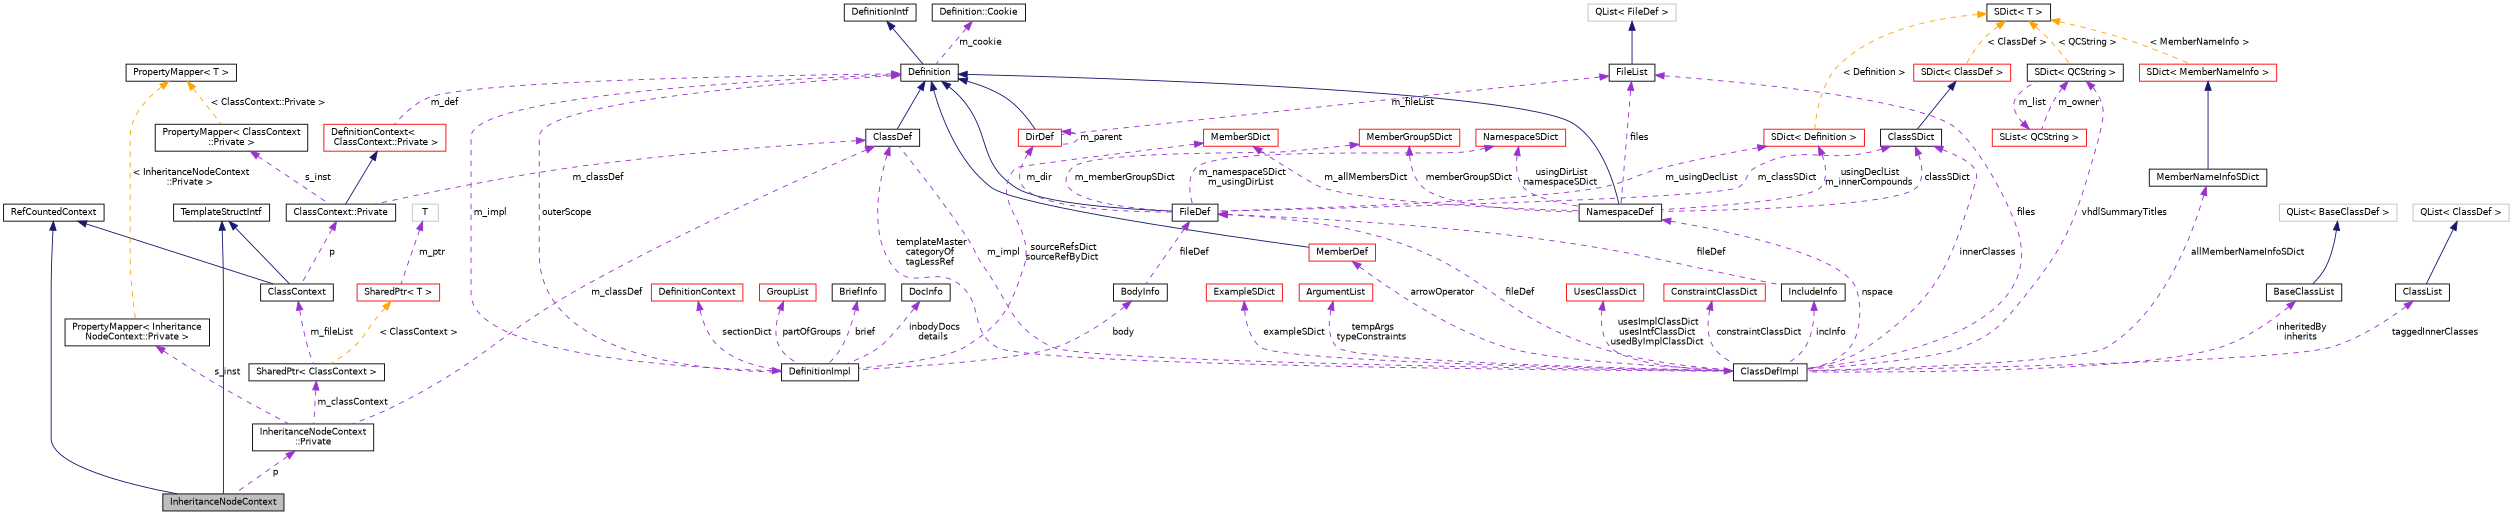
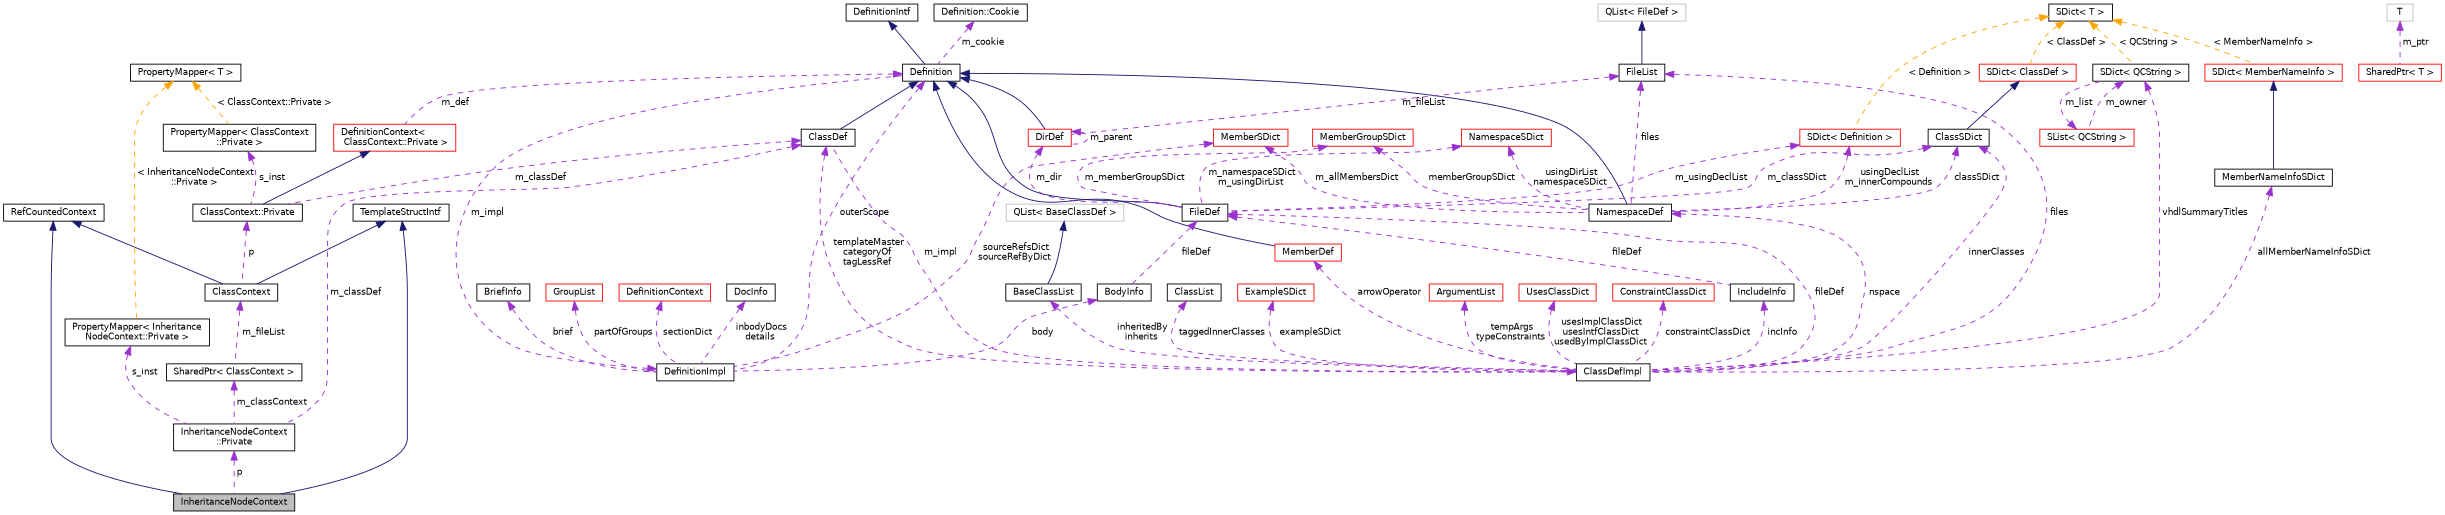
node "QList< ClassDef >": removed
edge "SharedPtr< ClassContext >" -> "SharedPtr< T >": removed, label "< ClassContext >"
